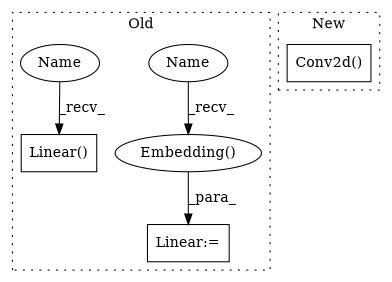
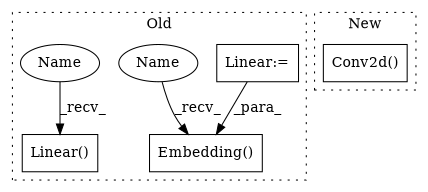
node "Embedding()": shape ellipse -> box
edge "Embedding()" -> "Linear:=": reversed
